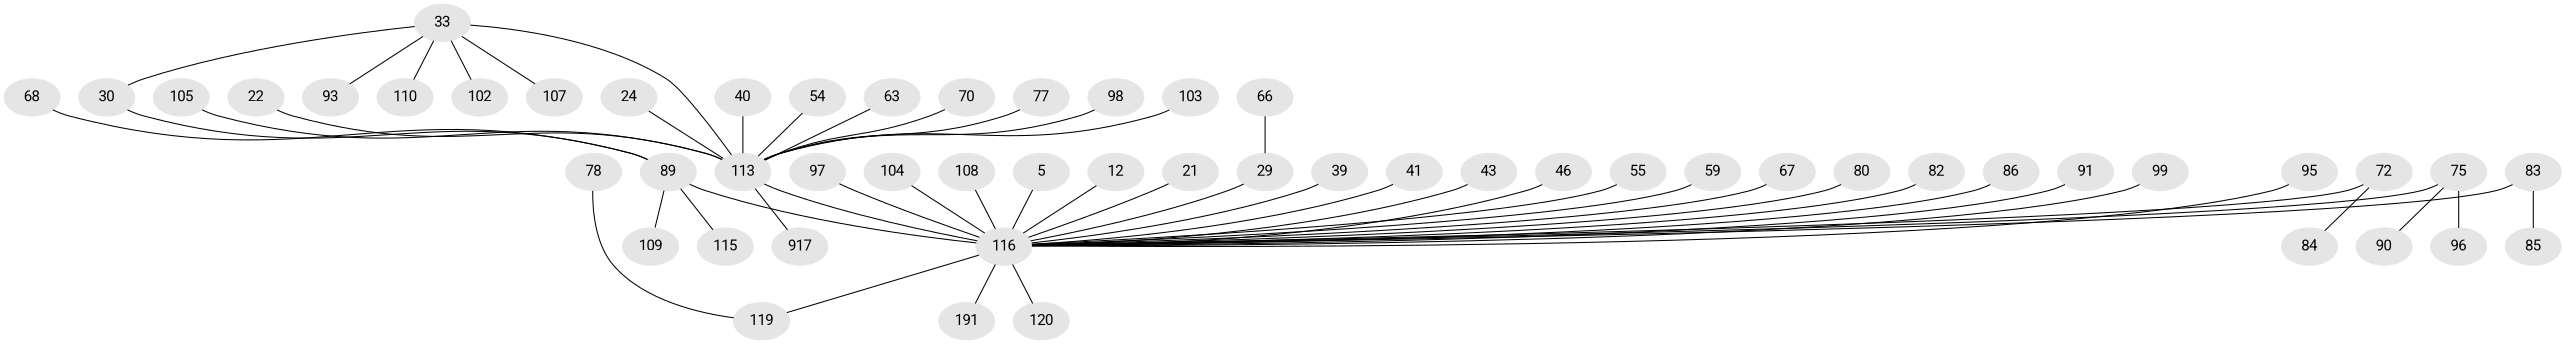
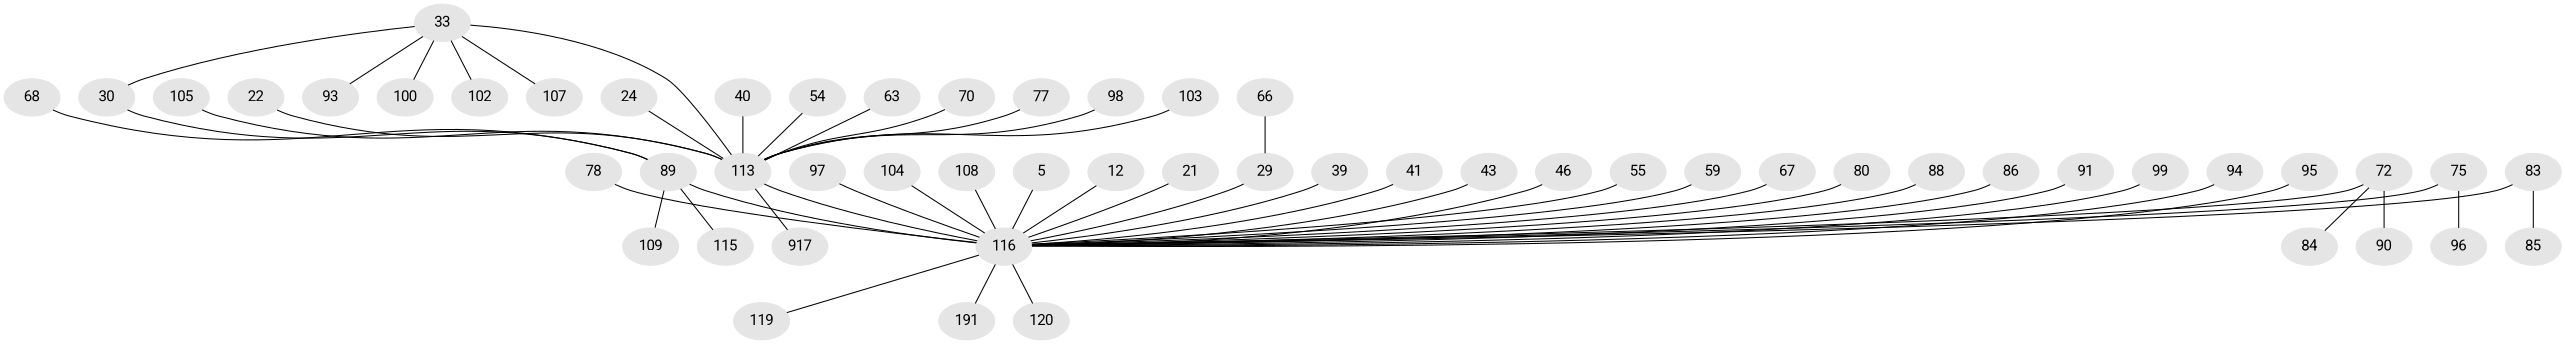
node "110": label "110" -> "100"
node "82": label "82" -> "88"
node "94": added
edge "75" -- "90": now "72" -- "90"
edge "78" -- "119": now "78" -- "116"
